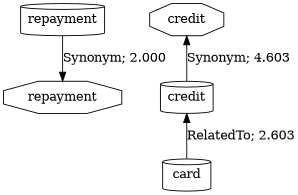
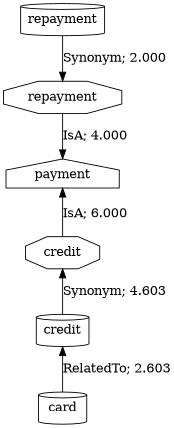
node "payment": added
